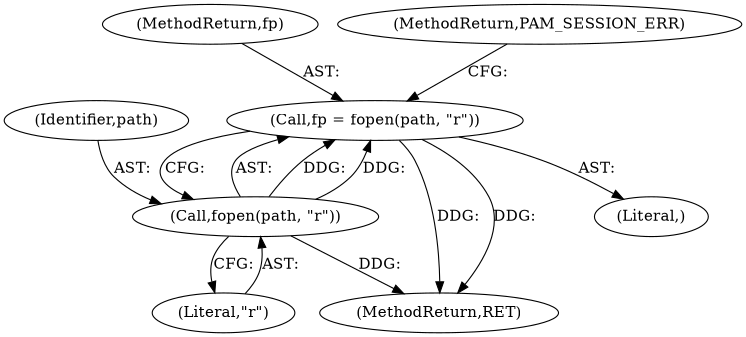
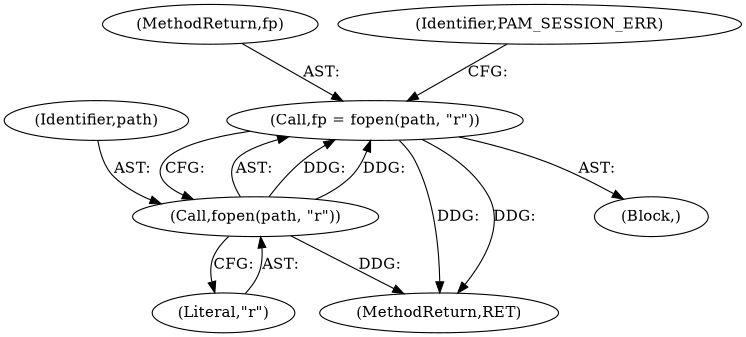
node "(MethodReturn,PAM_SESSION_ERR)": label "(MethodReturn,PAM_SESSION_ERR)" -> "(Identifier,PAM_SESSION_ERR)"
node "(Literal,)": label "(Literal,)" -> "(Block,)"
